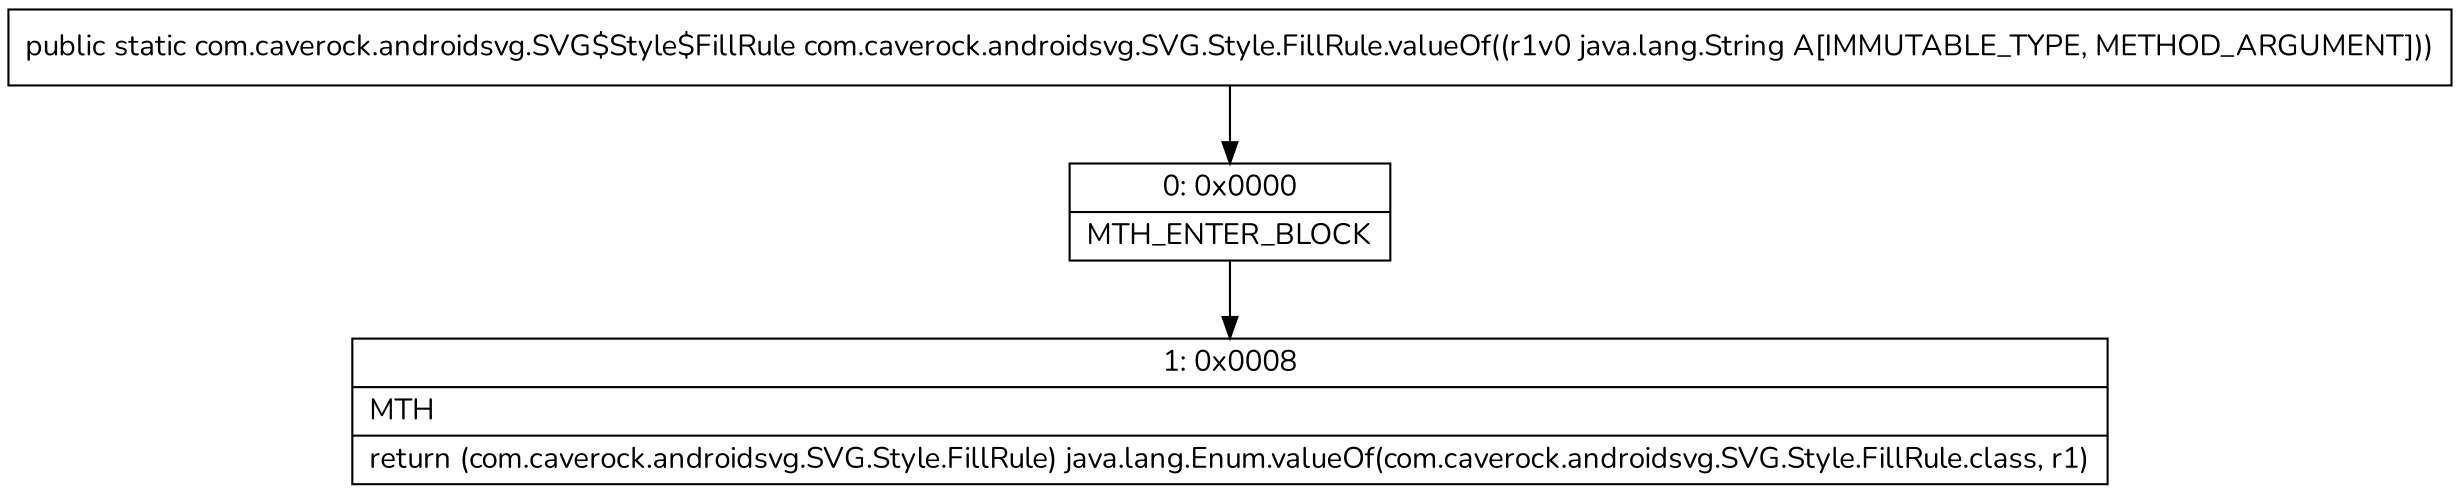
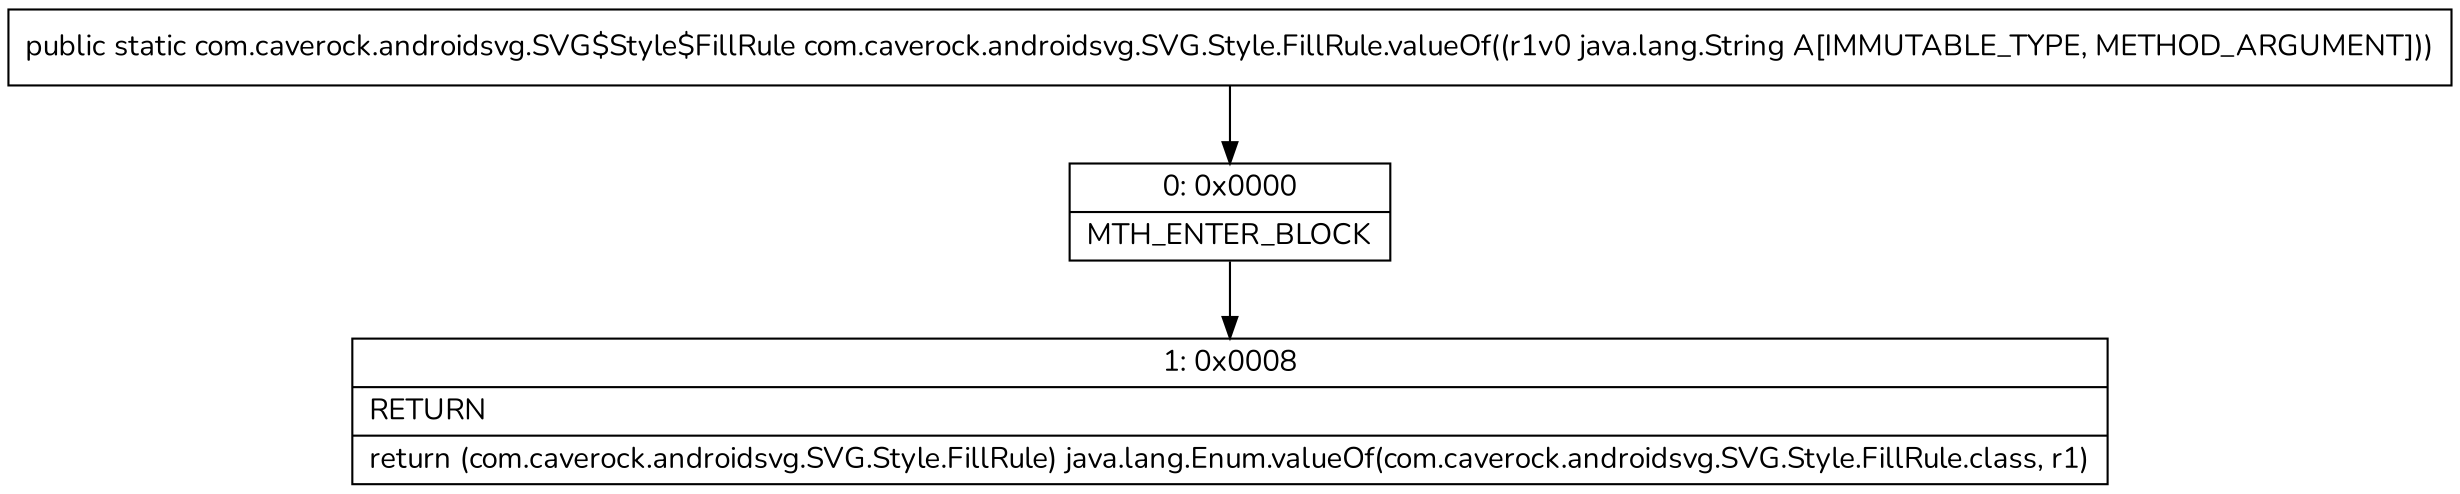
node "1: 0x0008": text "MTH" -> "RETURN"
